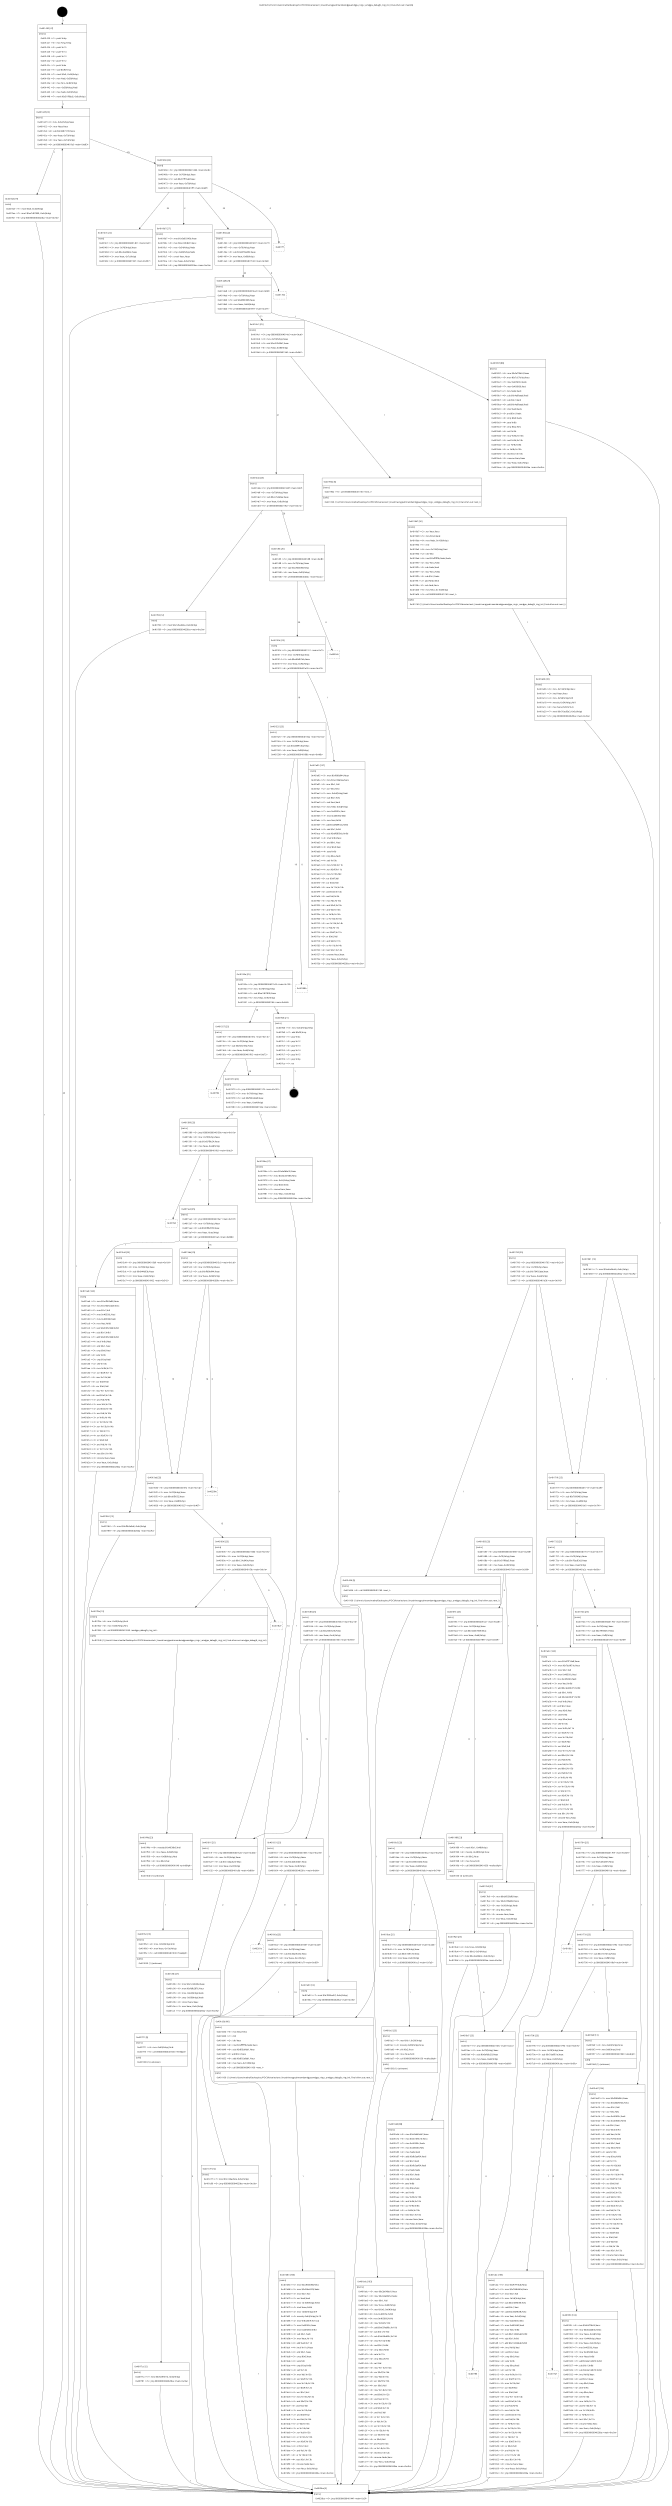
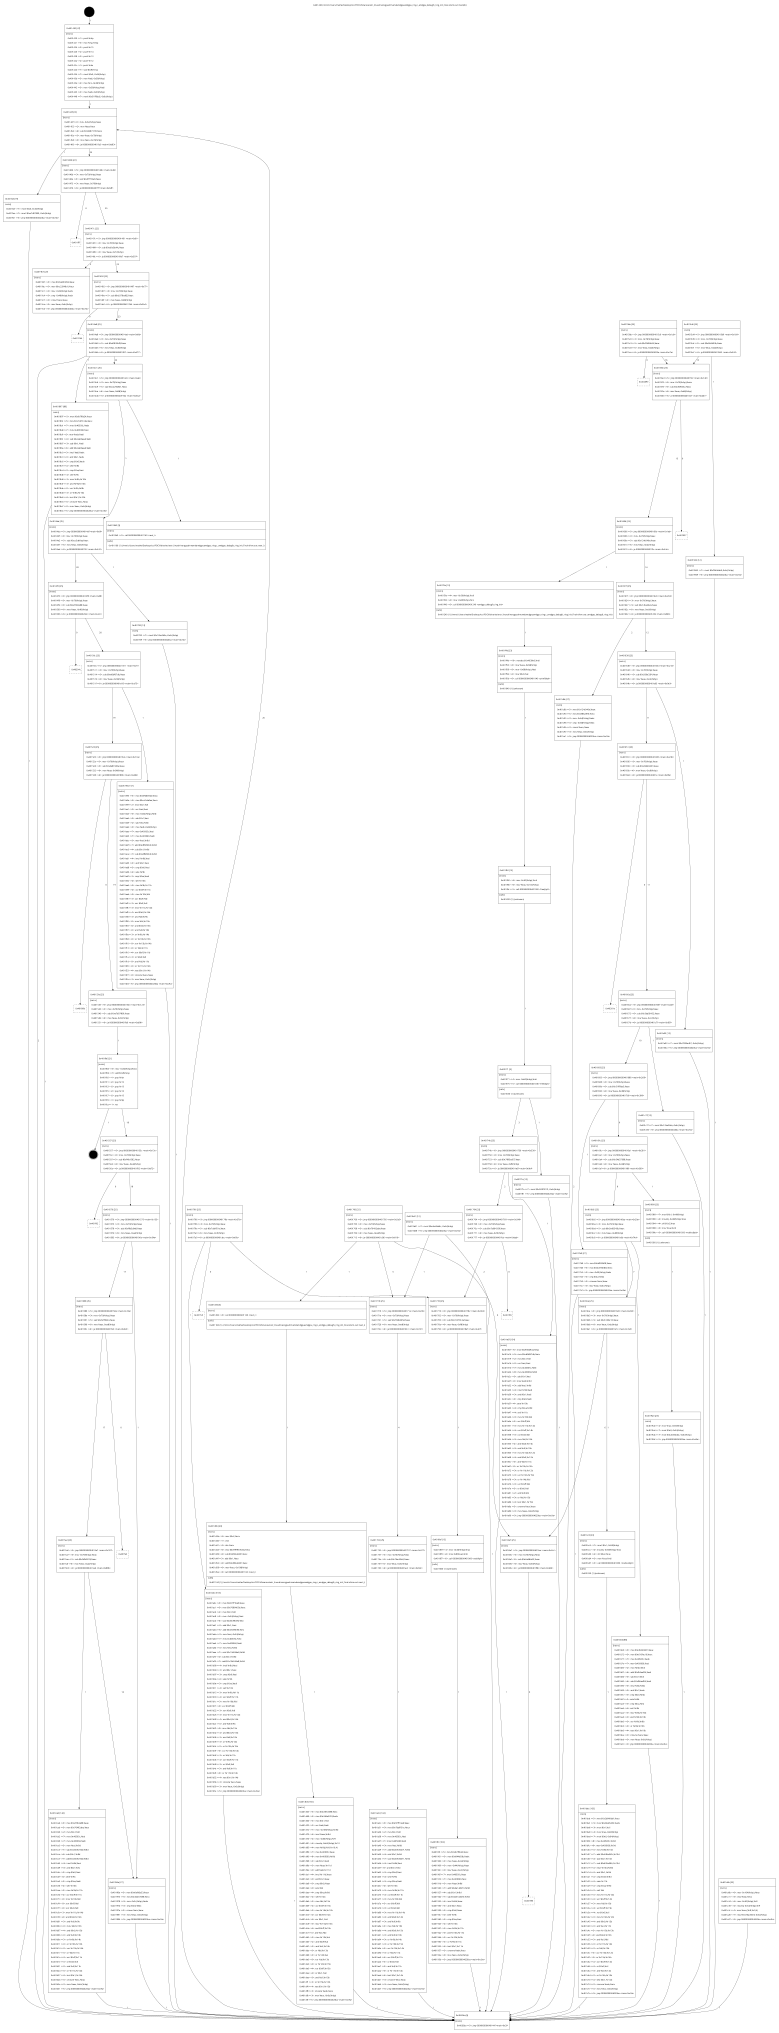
edge "0x401466 [22]" -> "0x4019b7 [27]": now "0x40147c [22]" -> "0x4019b7 [27]"
edge "0x401466 [22]" -> "0x401492 [22]": now "0x40147c [22]" -> "0x401492 [22]"
node "0x4019d7 [52]": removed
edge "0x40153e [25]" -> "0x401557 [25]": now "0x401fb6 [21]" -> "0x401557 [25]"
edge "0x4015a2 [25]" -> "0x4015bb [25]": now "0x4015a2 [25]" -> "0x40196e [27]"
edge "0x401732 [25]" -> "0x40174b [25]": now "0x401f71 [9]" -> "0x40174b [25]"
edge "0x401606 [25]" -> "0x401827": now "0x4015ed [25]" -> "0x401827"
edge "0x401638 [25]" -> "0x40161f [25]": reversed
edge "0x40166a [25]" -> "0x401d3b [40]": now "0x40166a [25]" -> "0x401683 [25]"
edge "0x4019a0 [23]" -> "0x4016e7 [25]": now "0x4016ce [25]" -> "0x4016e7 [25]"
edge "0x40177d [25]" -> "0x401796 [25]": reversed
